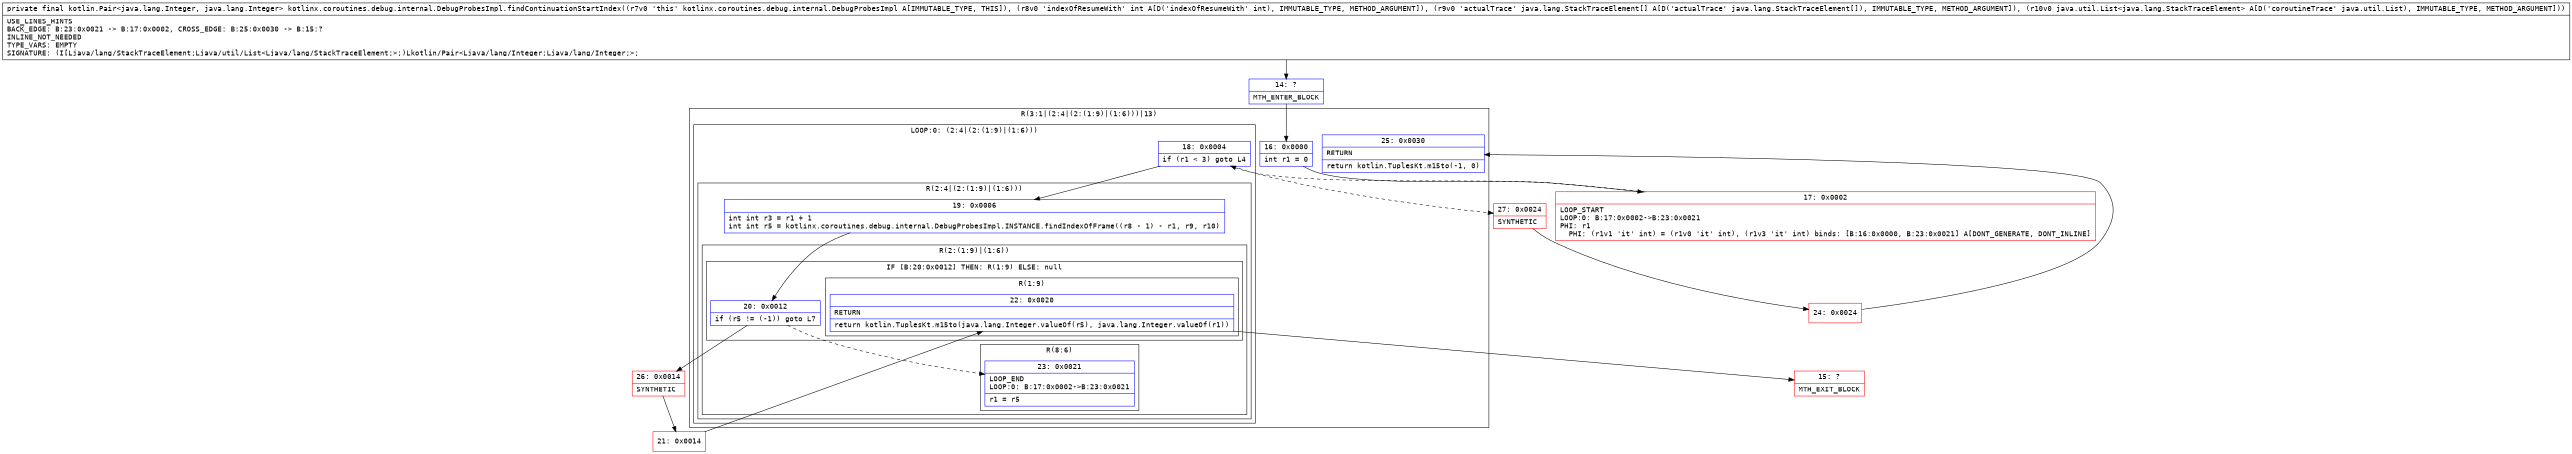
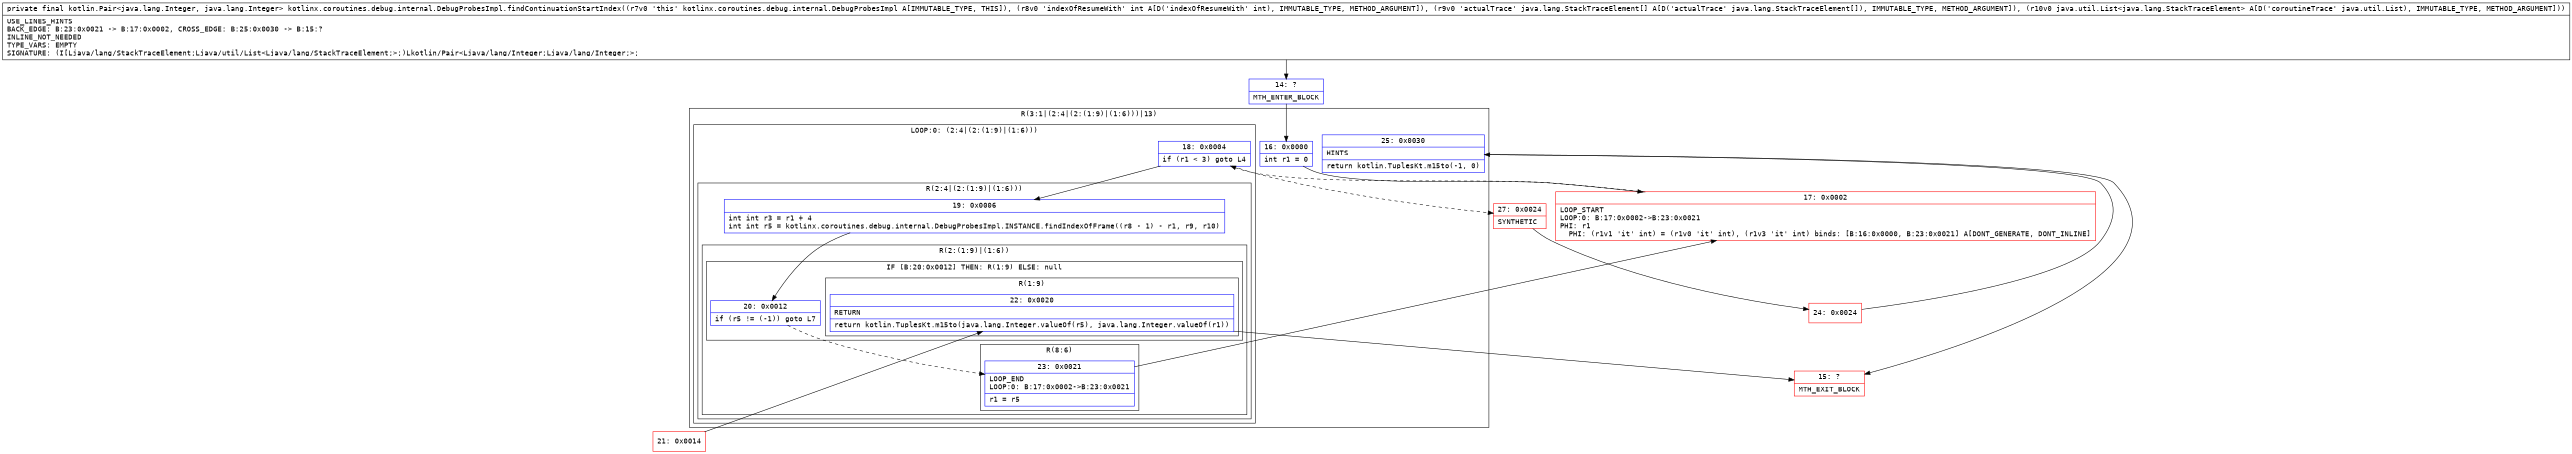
node "25: 0x0030": text "RETURN" -> "HINTS"
edge "25: 0x0030" -> "15: ?": added
node "19: 0x0006": text "int int r3 = r1 + 1" -> "int int r3 = r1 + 4"
edge "23: 0x0021" -> "17: 0x0002": added
node "26: 0x0014": removed
